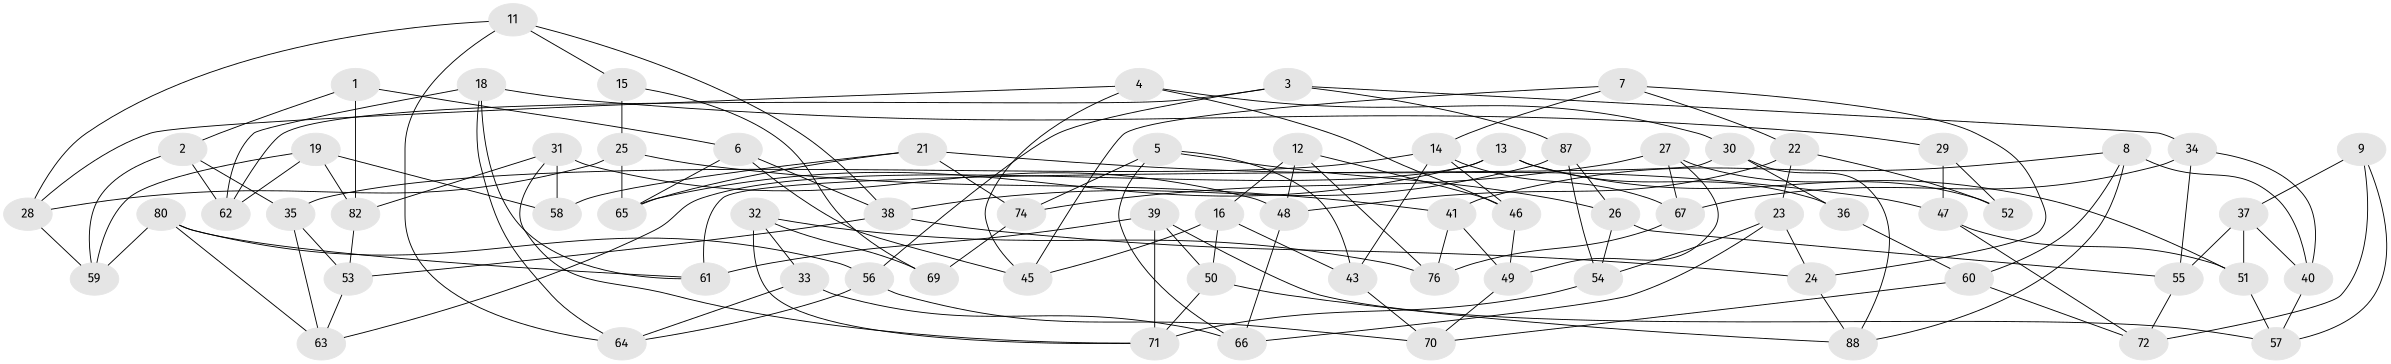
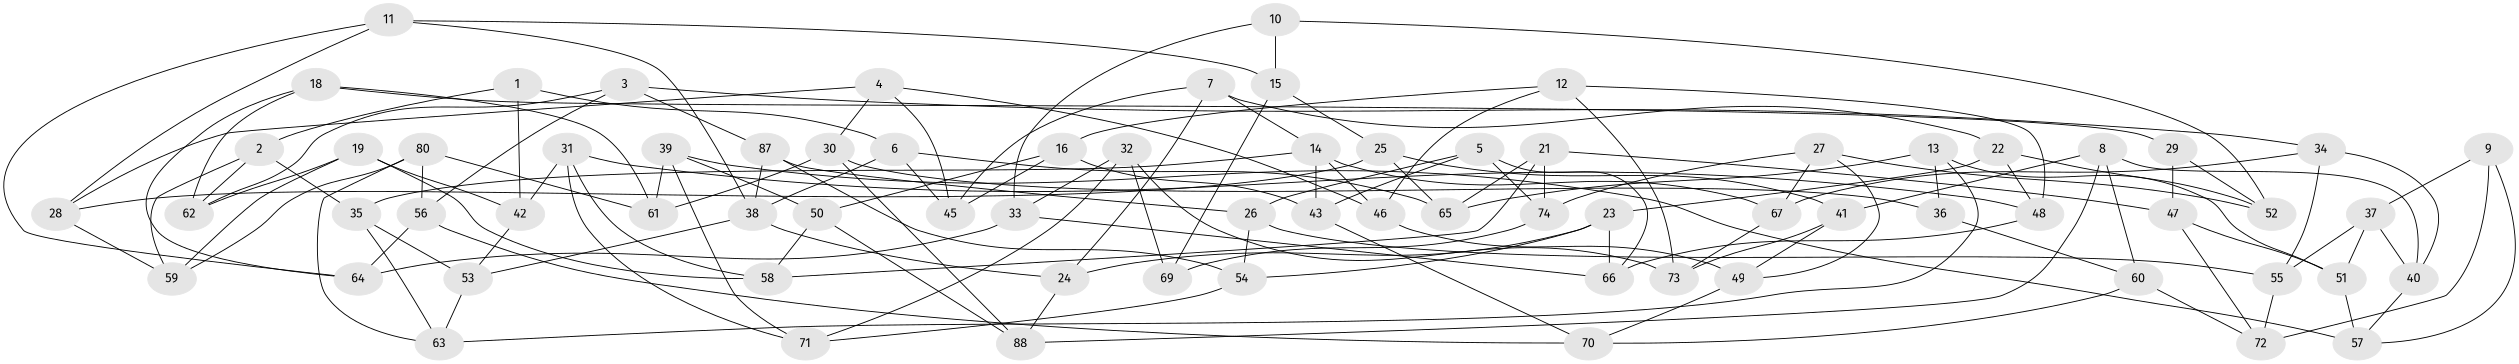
node "10": added
node "82": label "82" -> "42"
node "76": label "76" -> "73"
edge "50" -- "71": now "50" -- "58"
